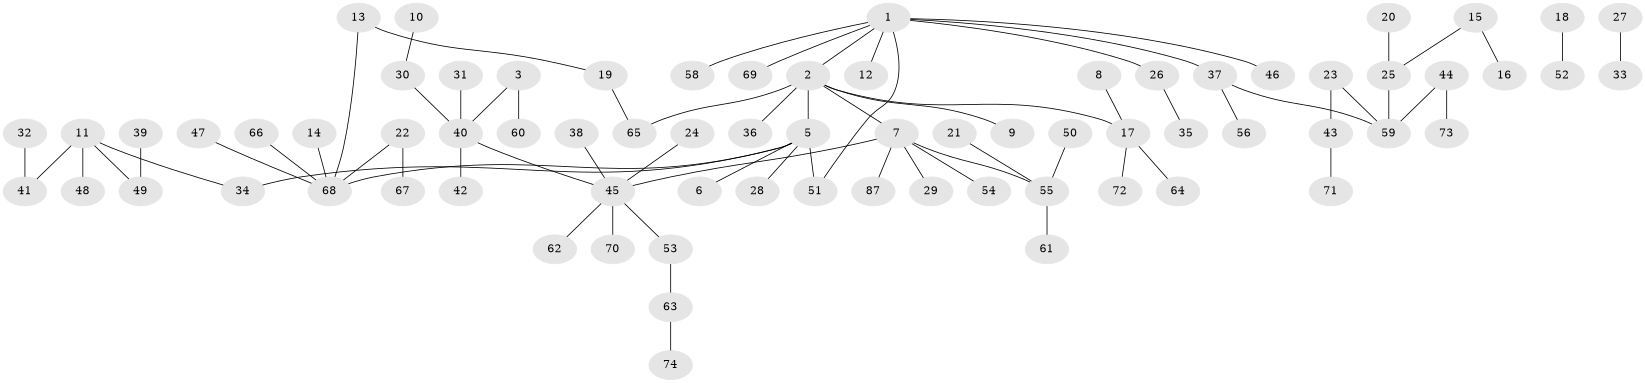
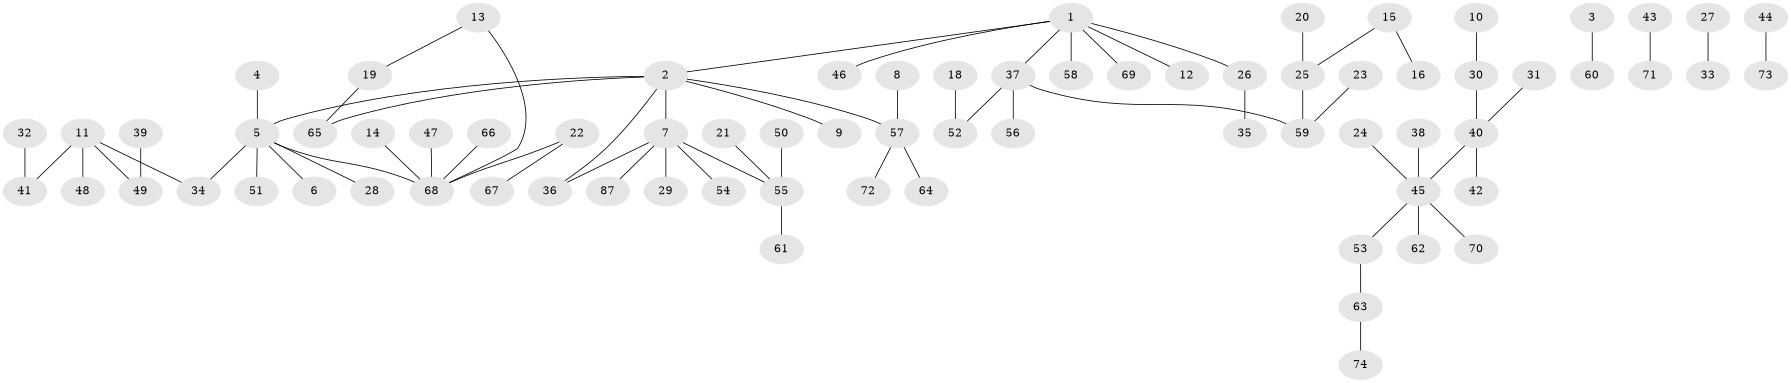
node "4": added
edge "3" -- "40": removed
edge "37" -- "52": added
edge "44" -- "59": removed
edge "23" -- "43": removed
edge "1" -- "51": removed
node "17": label "17" -> "57"
edge "7" -- "45": now "7" -- "36"
